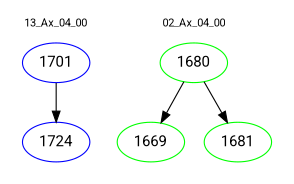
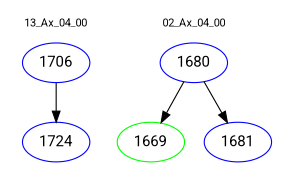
node "1701": label "1701" -> "1706"
node "1680": color green -> blue
node "1681": color green -> blue
